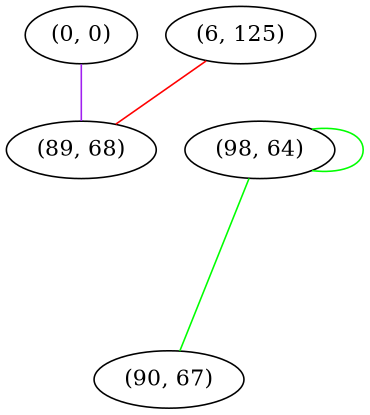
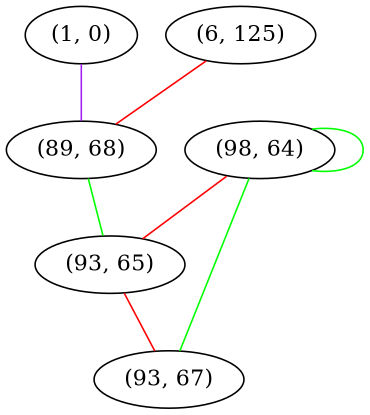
node "(0, 0)": label "(0, 0)" -> "(1, 0)"
node "(93, 65)": added
node "(90, 67)": label "(90, 67)" -> "(93, 67)"
